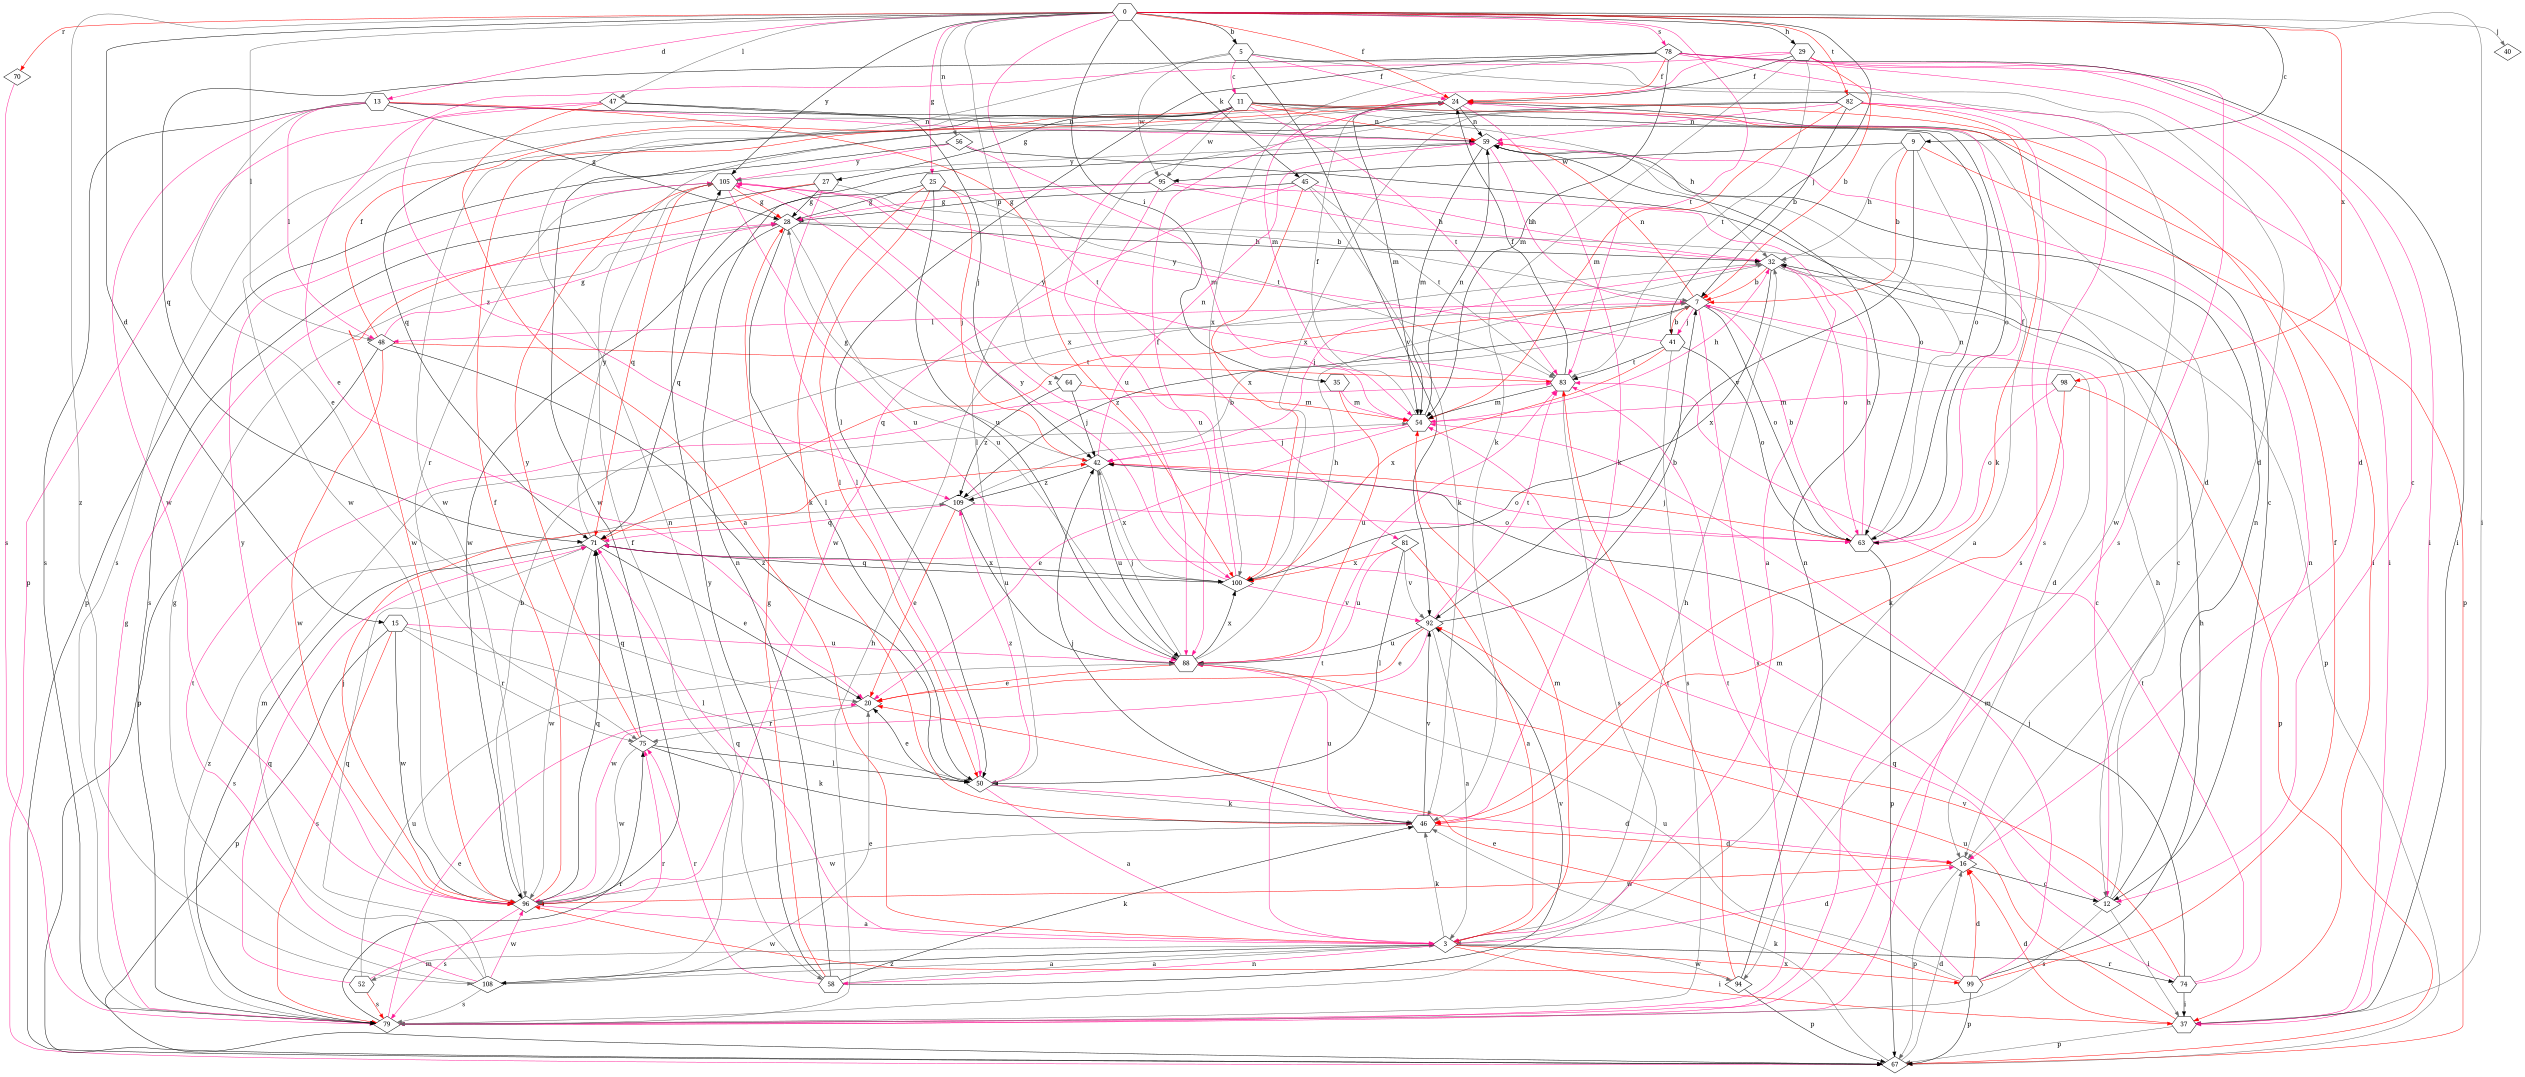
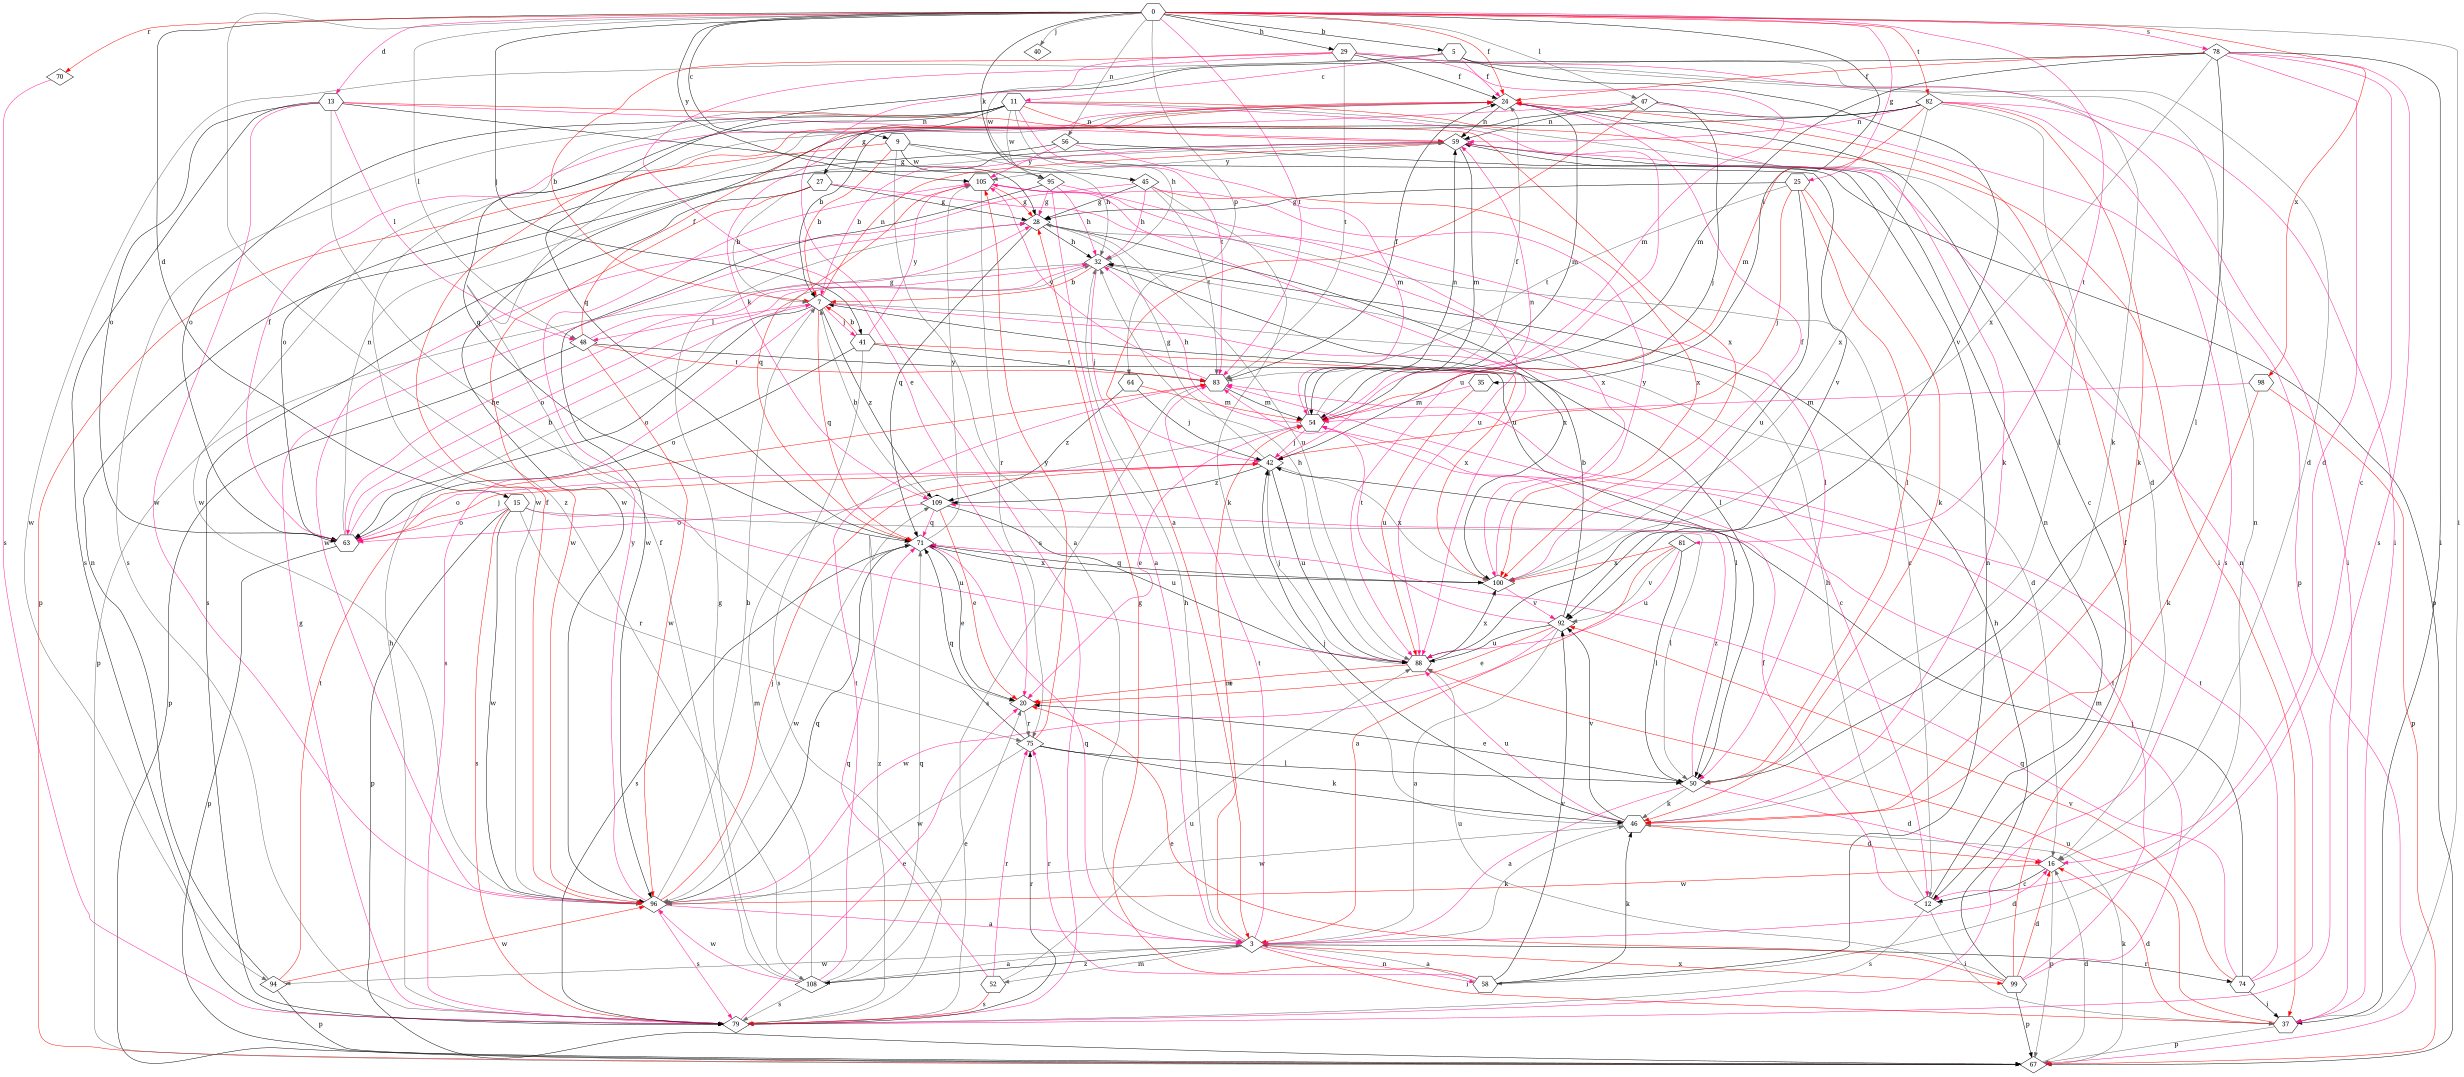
edge "47" -> "109": label "z" -> "k"
edge "98" -> "63": now "15" -> "63"
edge "48" -> "50": label "z" -> "l"
edge "58" -> "105": removed, label "y"
edge "12" -> "54": label "m" -> "f"
